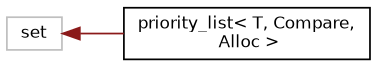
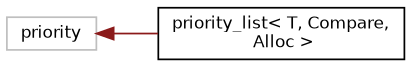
node "set": label "set" -> "priority"
